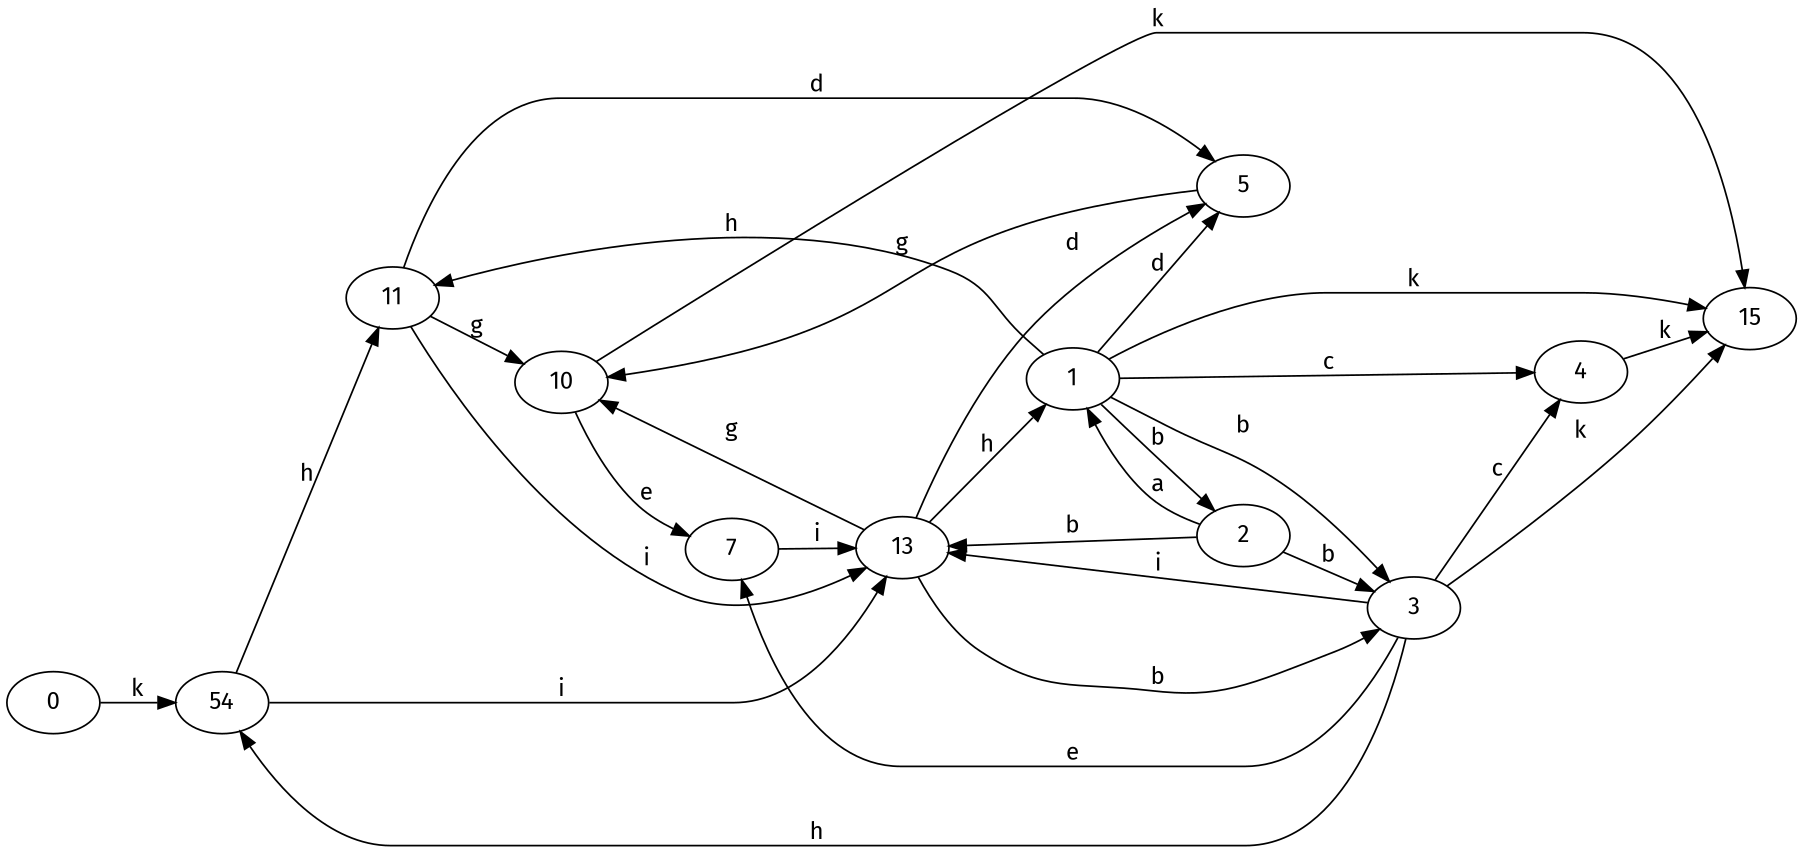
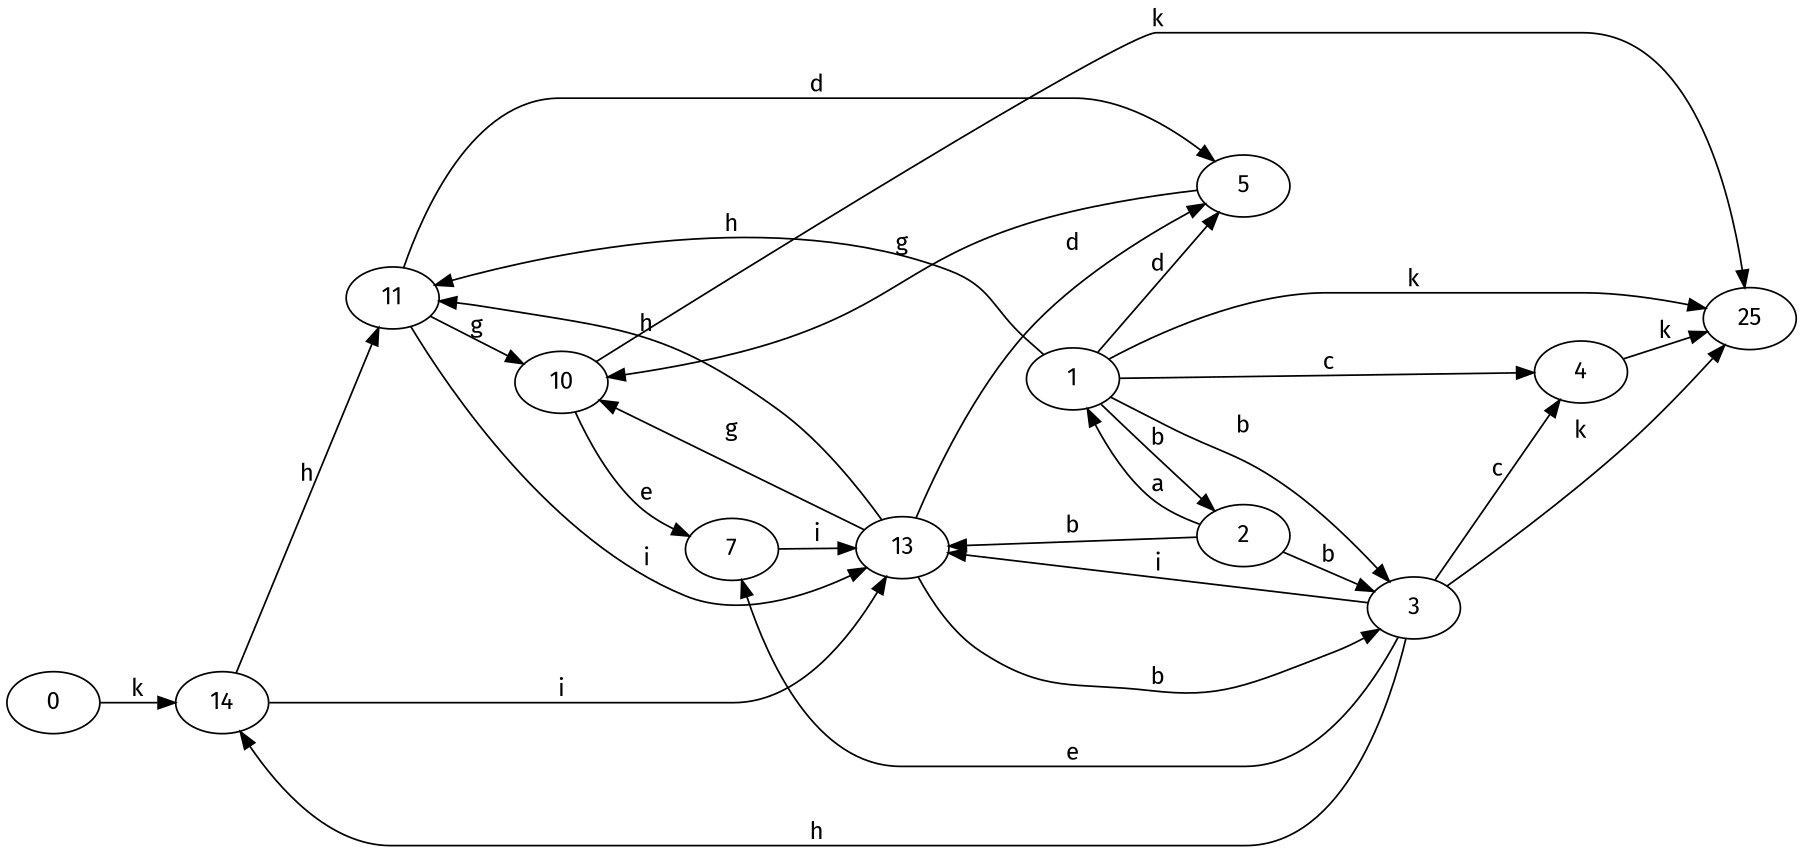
node "15": label "15" -> "25"
edge "13" -> "1": now "13" -> "11"
node "54": label "54" -> "14"
